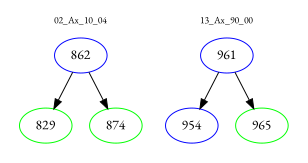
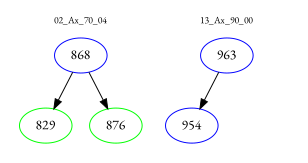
cluster "02_Ax_10_04": label "02_Ax_10_04" -> "02_Ax_70_04"
node "862": label "862" -> "868"
node "961": label "961" -> "963"
node "874": label "874" -> "876"
node "965": removed
